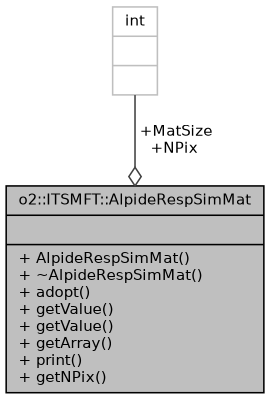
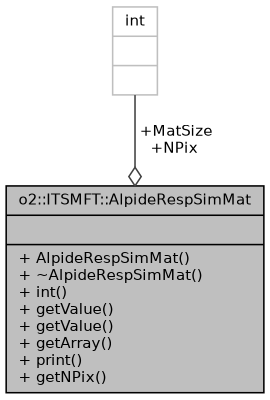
node "o2::ITSMFT::AlpideRespSimMat": text "+ adopt()" -> "+ int()"
